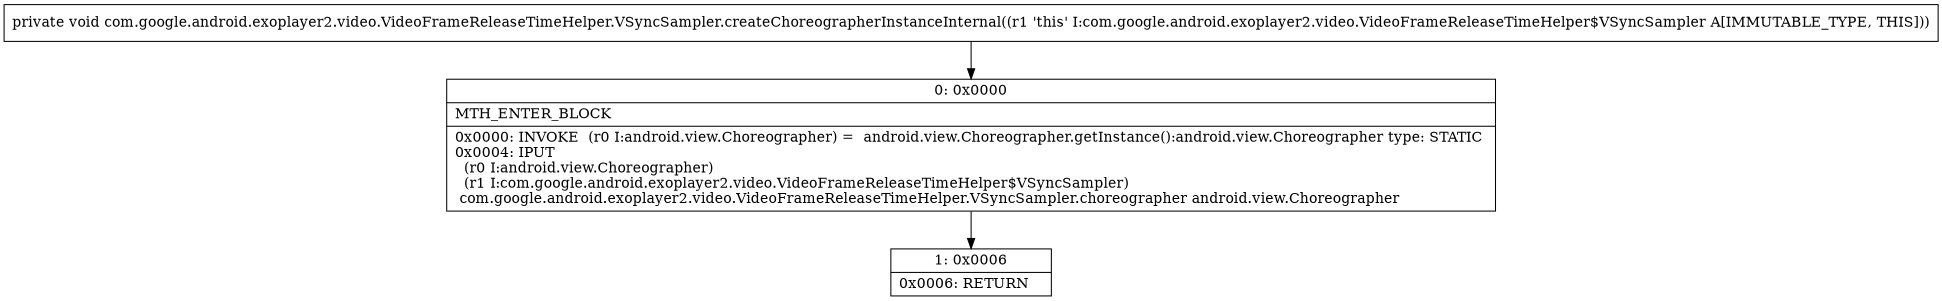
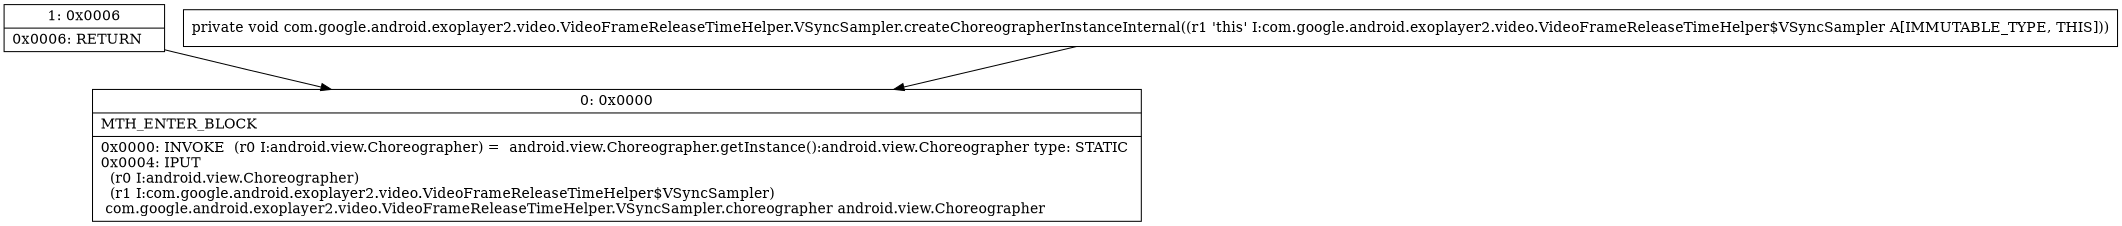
edge "0: 0x0000" -> "1: 0x0006": reversed
